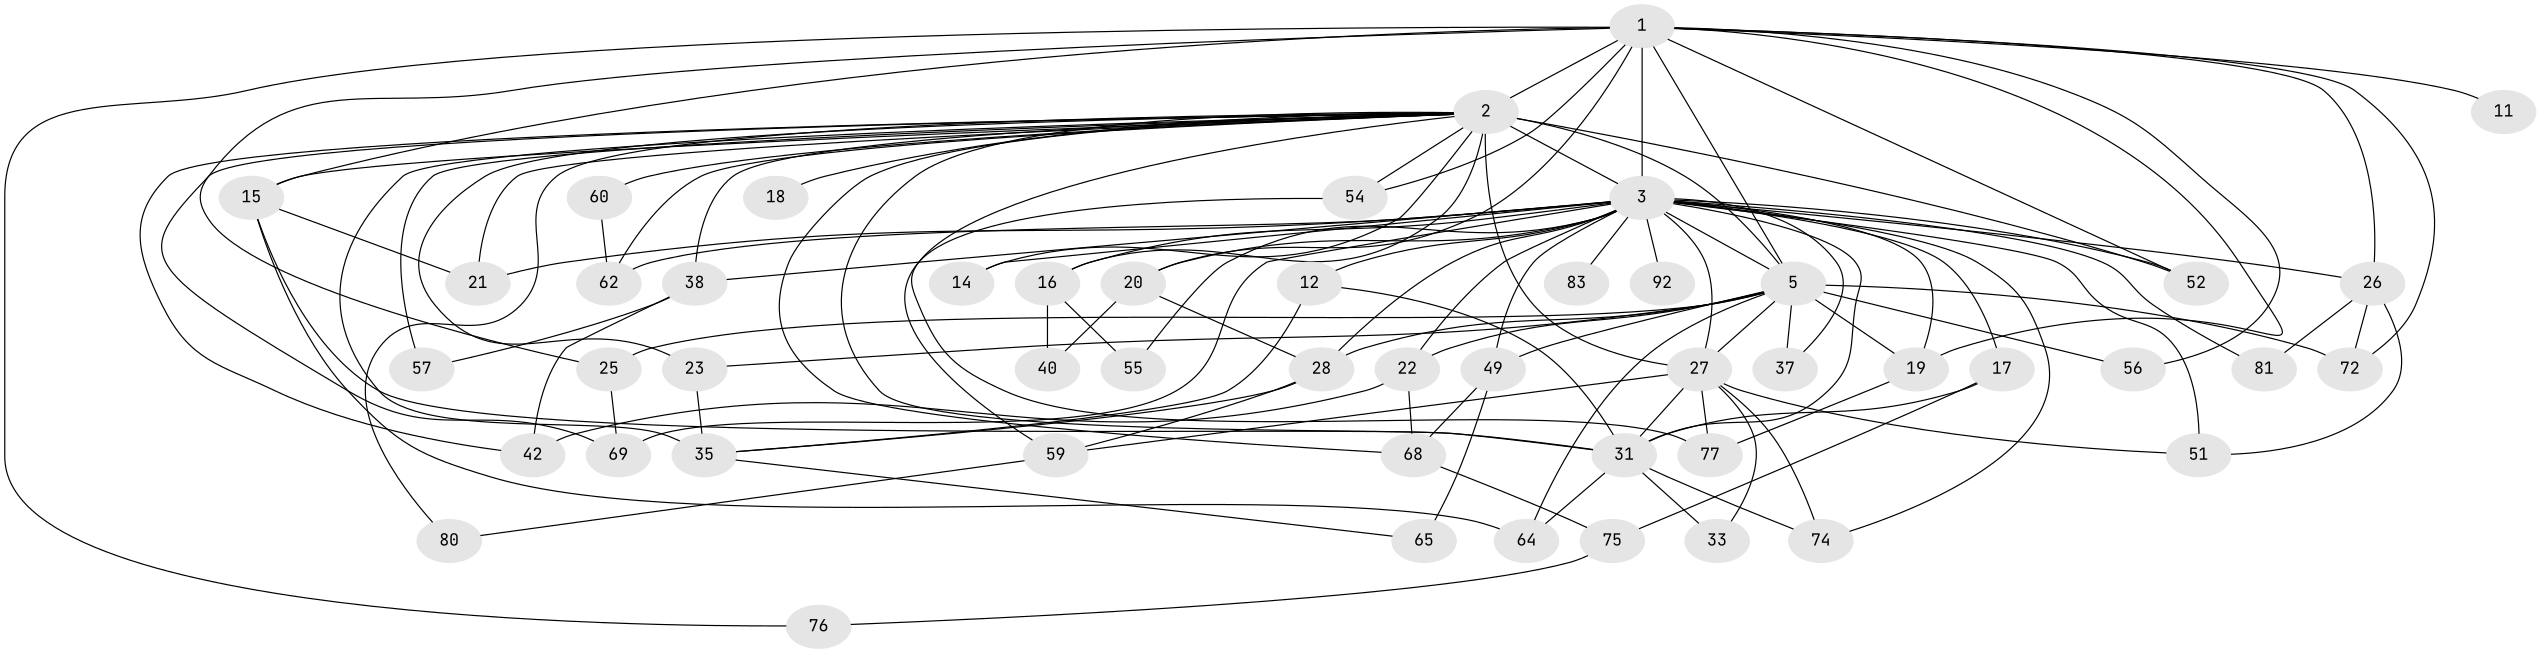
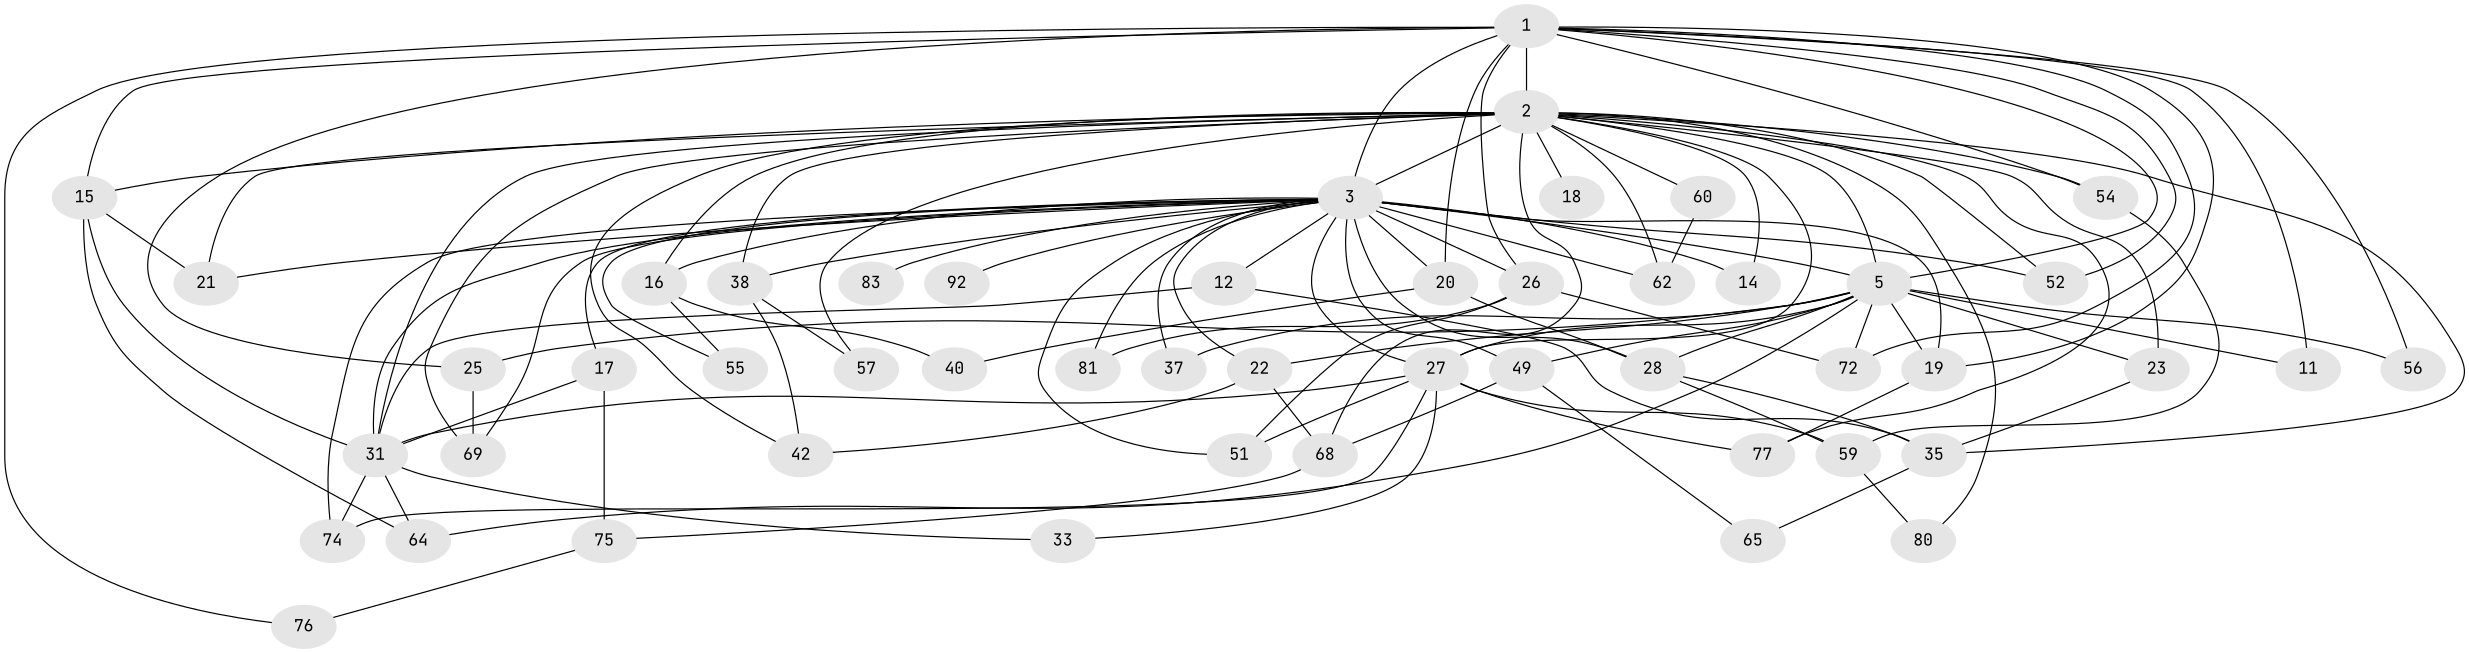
edge "5" -- "11": added
